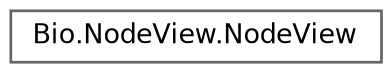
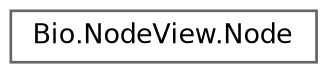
node "Bio.NodeView.NodeView": label "Bio.NodeView.NodeView" -> "Bio.NodeView.Node"
